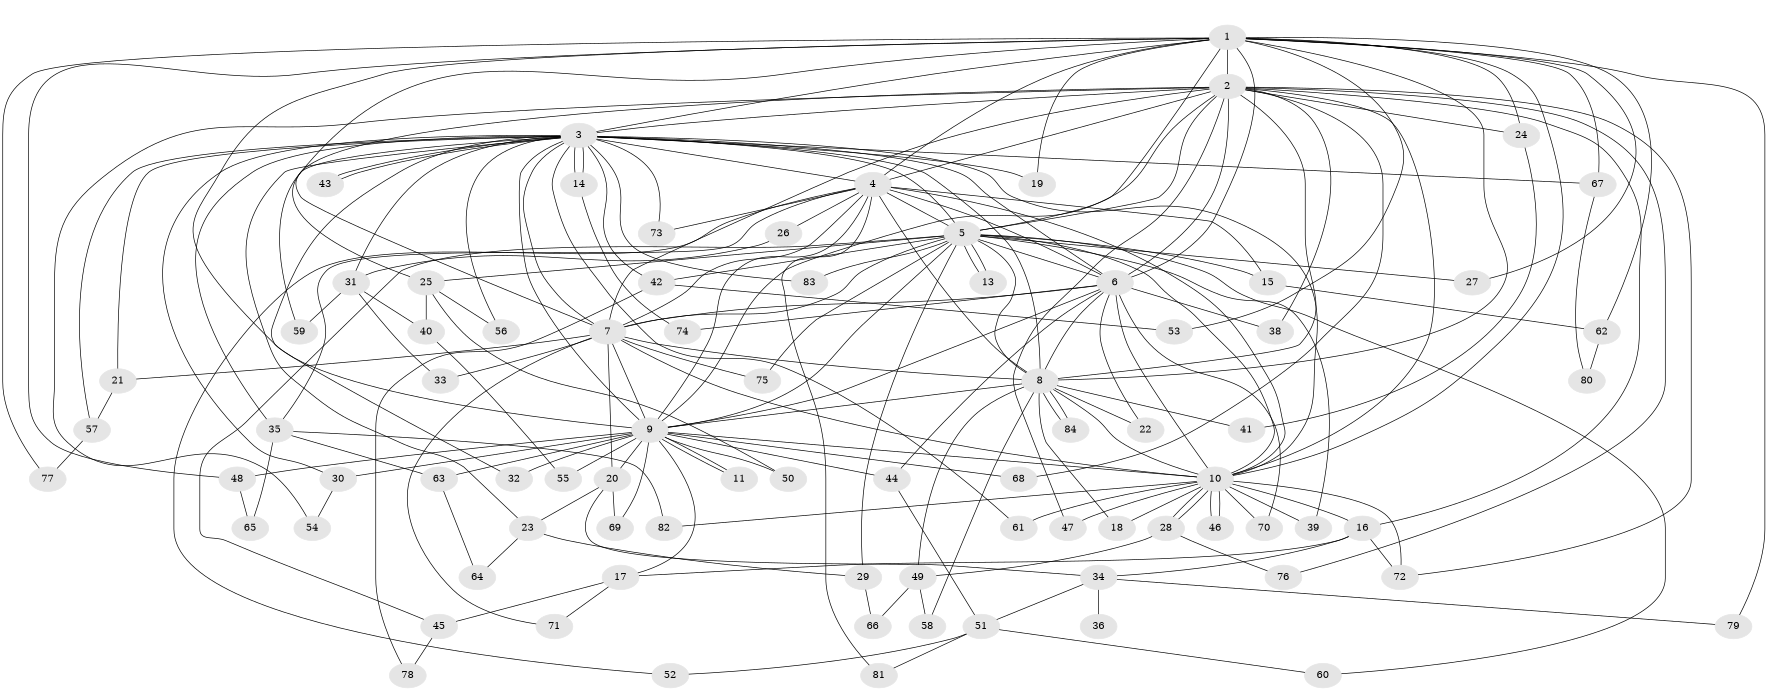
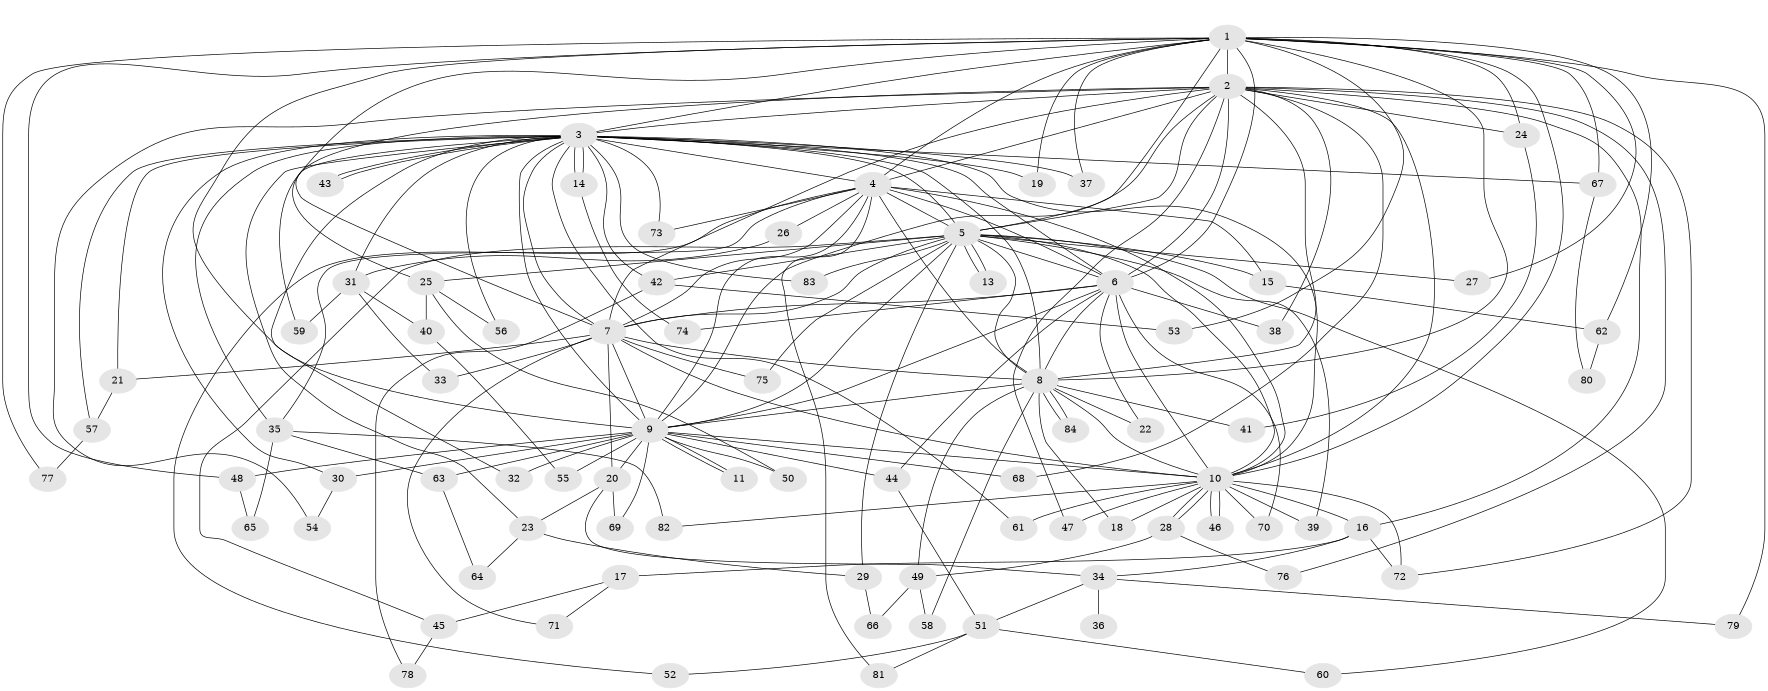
node "37": added
edge "9" -- "17": removed
